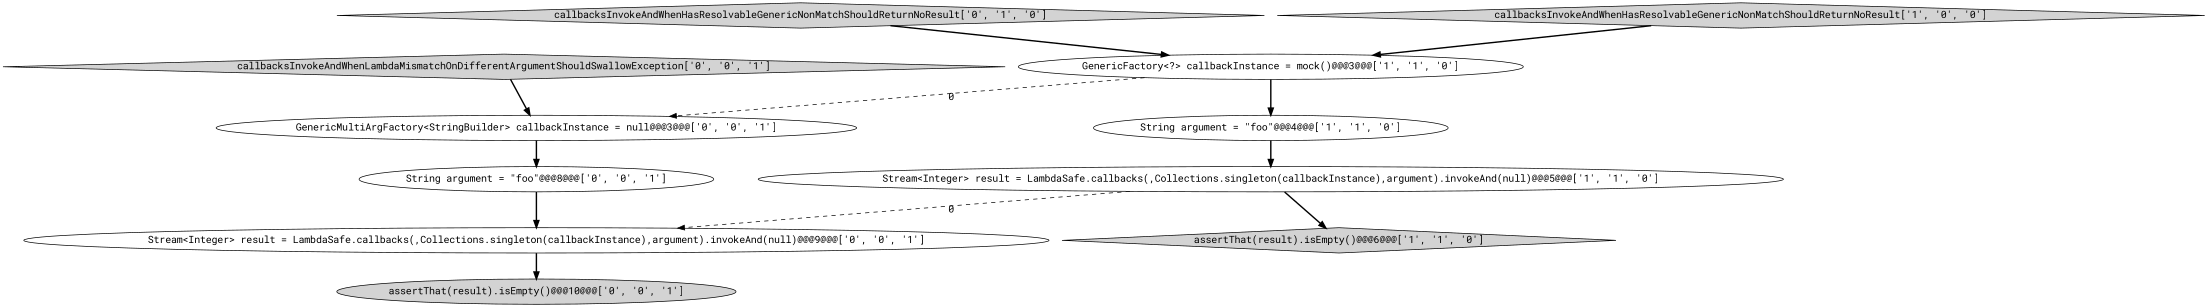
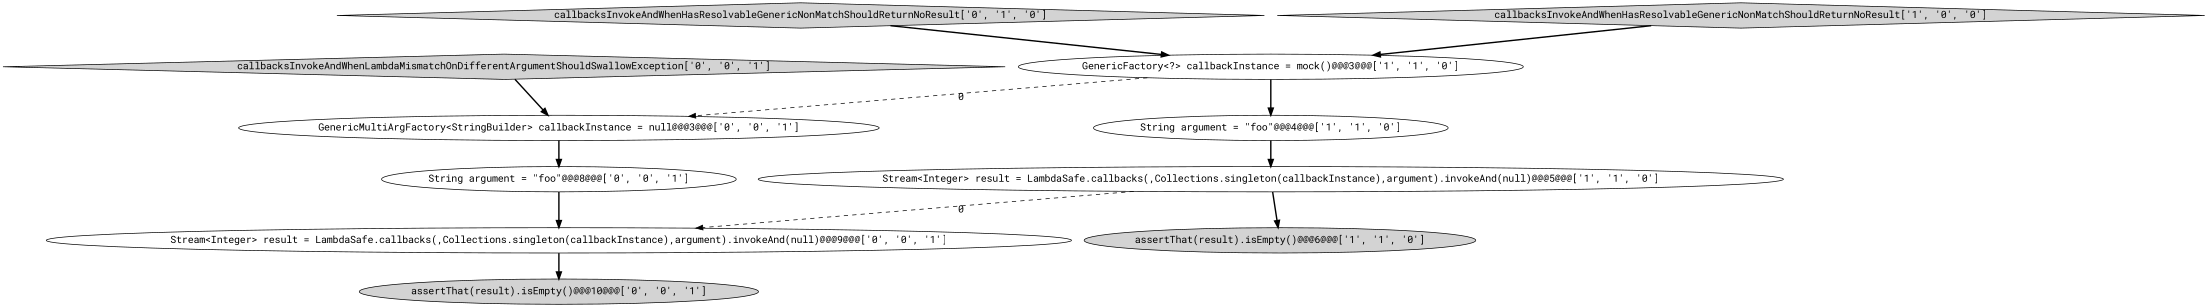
node "assertThat(result).isEmpty()@@@6@@@['1', '1', '0']": shape diamond -> ellipse
